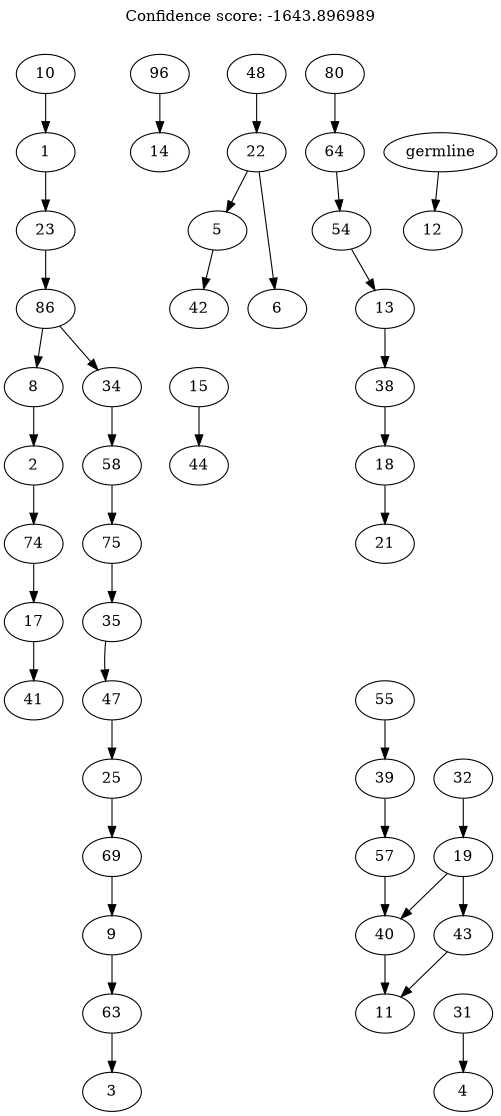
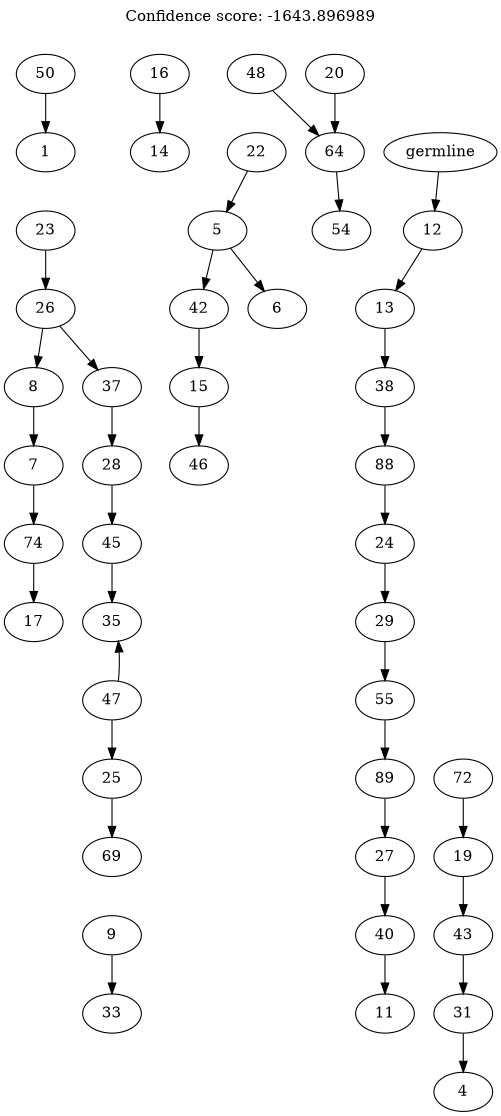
node "10": label "10" -> "50"
node "96": label "96" -> "16"
node "80": label "80" -> "20"
edge "48" -> "22": now "48" -> "64"
edge "1" -> "23": removed
edge "22" -> "6": now "5" -> "6"
edge "54" -> "13": now "12" -> "13"
node "86": label "86" -> "26"
edge "42" -> "15": added
node "34": label "34" -> "37"
node "2": label "2" -> "7"
node "58": label "58" -> "28"
node "44": label "44" -> "46"
node "18": label "18" -> "88"
node "75": label "75" -> "45"
node "21": label "21" -> "24"
node "29": added
edge "35" -> "47": reversed
node "41": removed
node "39": label "39" -> "89"
node "32": label "32" -> "72"
node "57": label "57" -> "27"
edge "69" -> "9": removed
edge "19" -> "40": removed
edge "43" -> "11": now "43" -> "31"
node "63": label "63" -> "33"
node "3": removed
